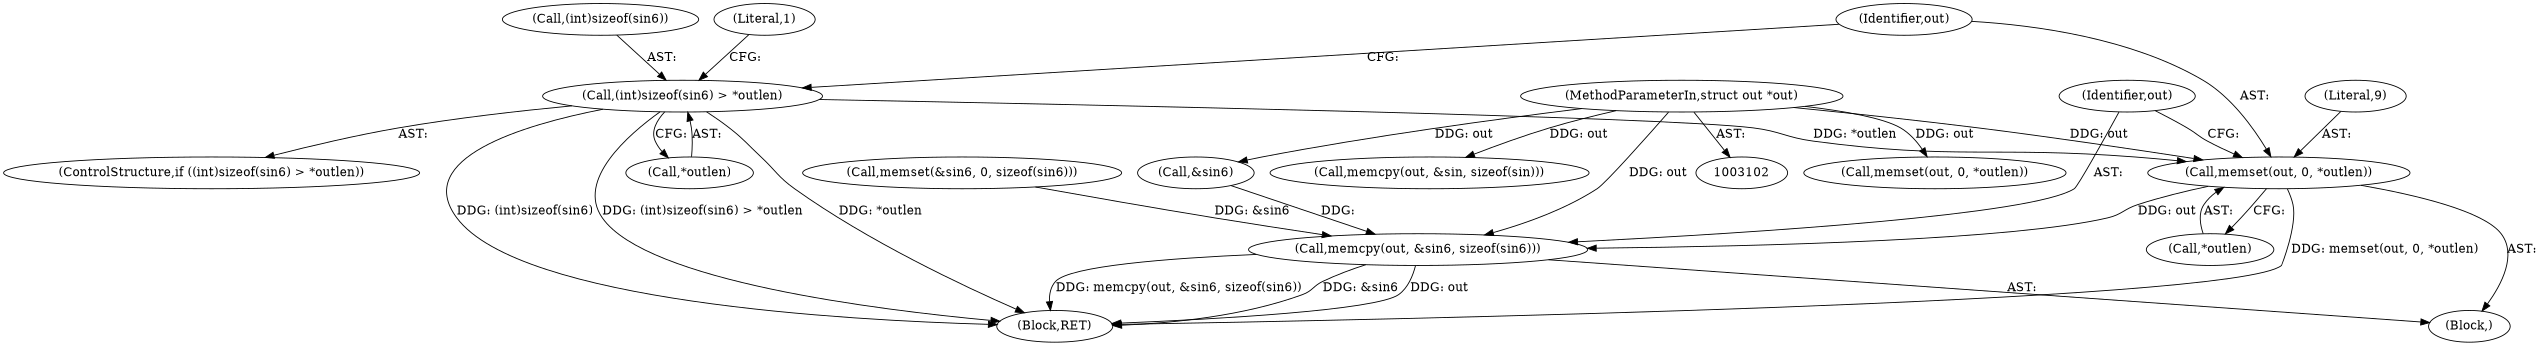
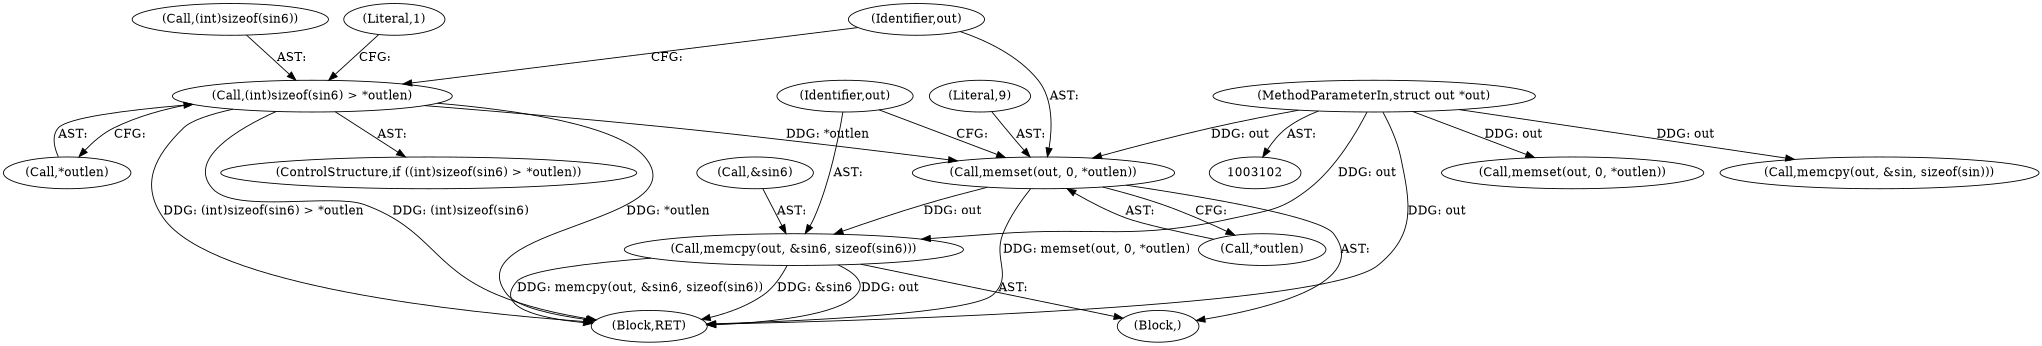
edge "(MethodParameterIn,struct out *out)" -> "(Call,&sin6)": now "(MethodParameterIn,struct out *out)" -> "(Block,RET)"
node "(Call,memset(&sin6, 0, sizeof(sin6)))": removed
edge "(Call,&sin6)" -> "(Call,memcpy(out, &sin6, sizeof(sin6)))": label "DDG: " -> "AST: "
